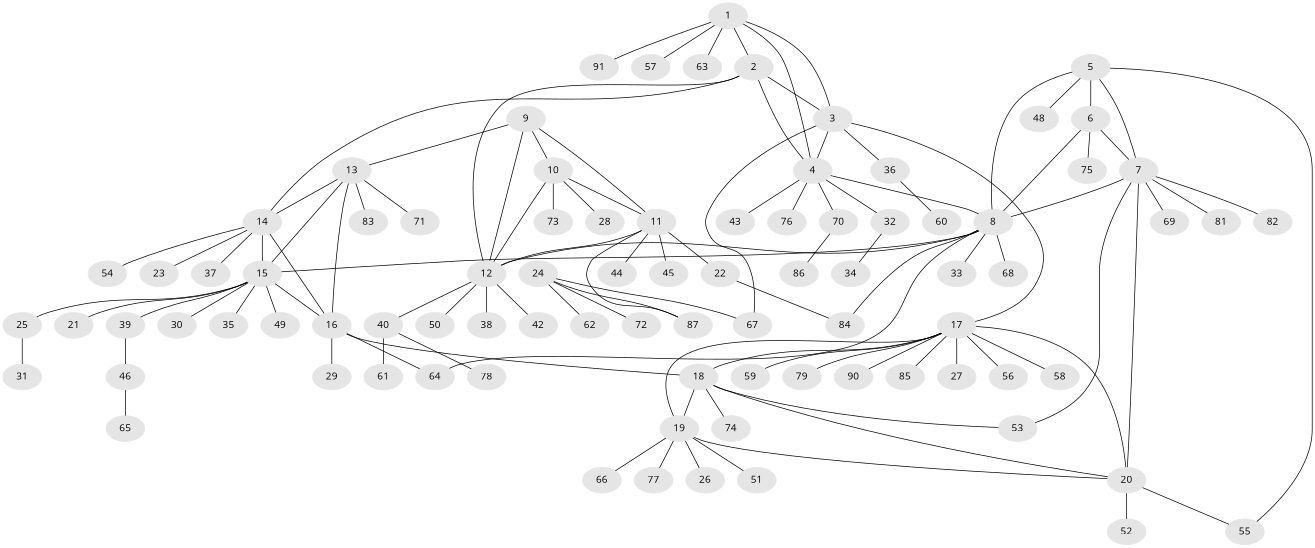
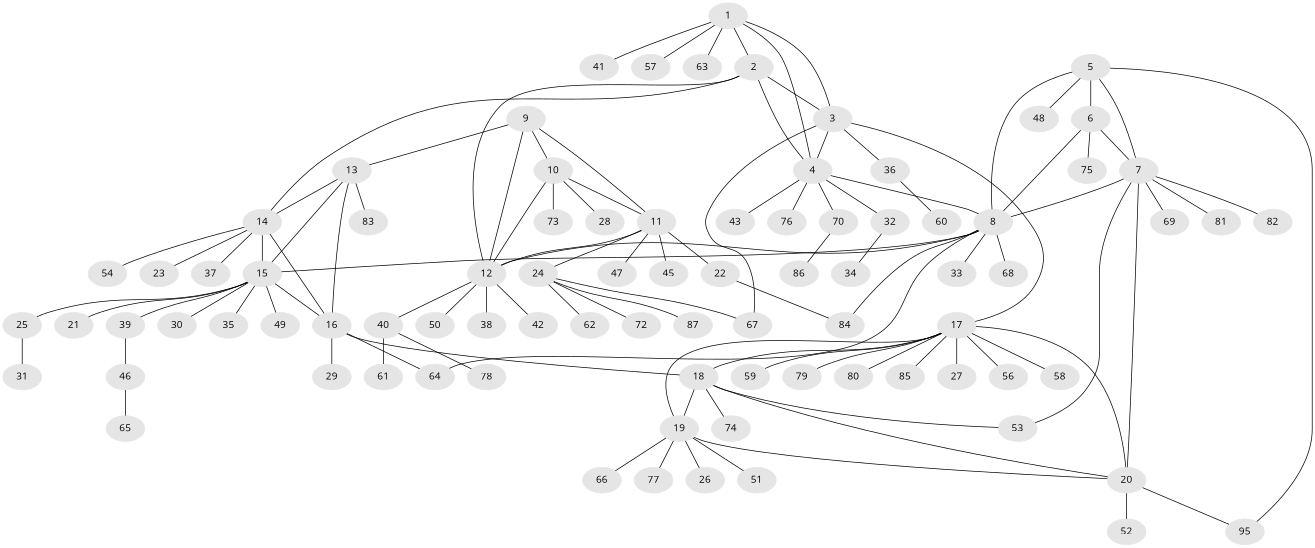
node "91": label "91" -> "41"
node "71": removed
node "44": label "44" -> "47"
edge "11" -- "87": now "11" -- "24"
node "90": label "90" -> "80"
node "55": label "55" -> "95"
